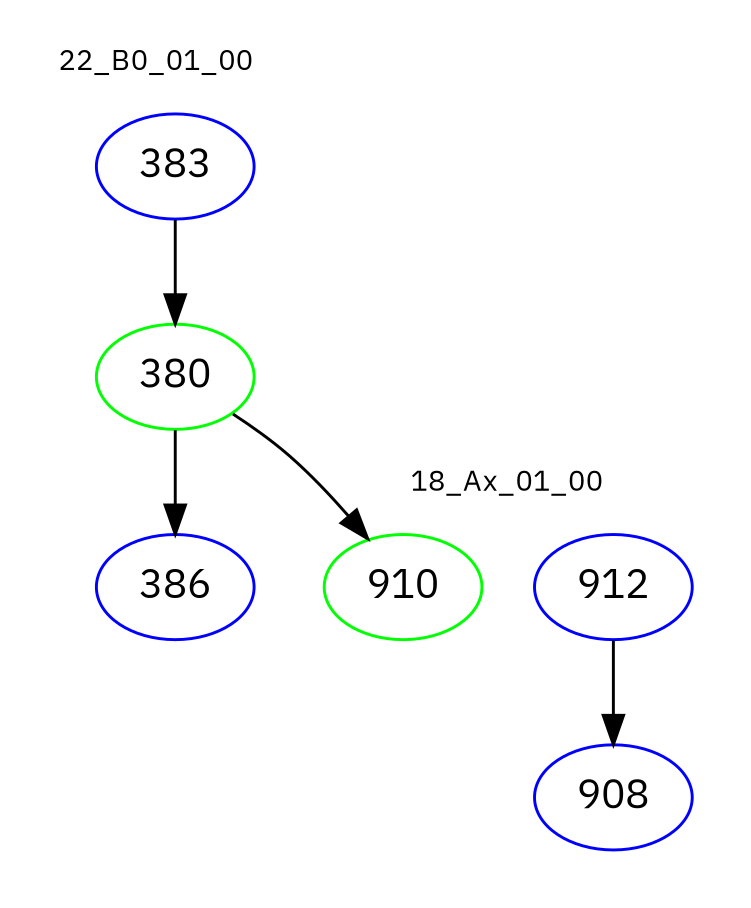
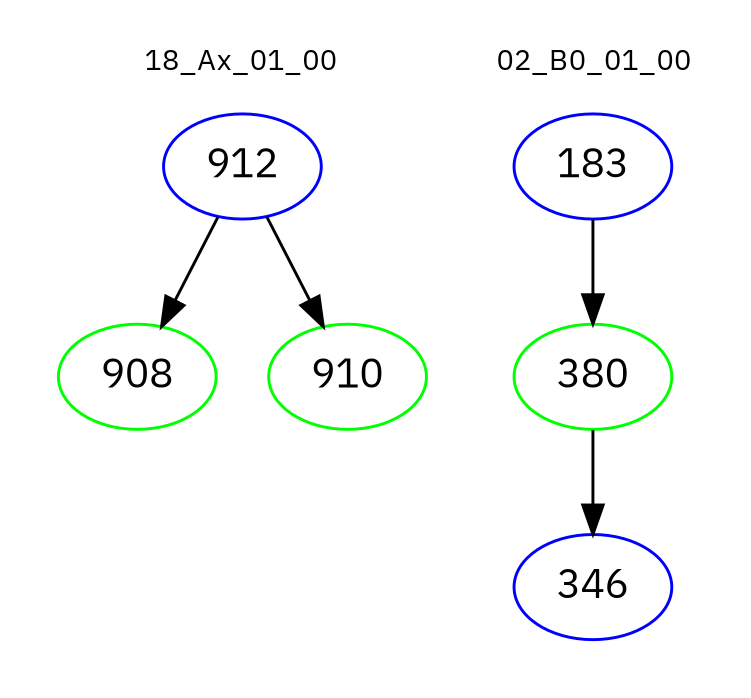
cluster "22_B0_01_00": label "22_B0_01_00" -> "02_B0_01_00"
node "383": label "383" -> "183"
edge "380" -> "910": now "912" -> "910"
node "386": label "386" -> "346"
node "908": color blue -> green
